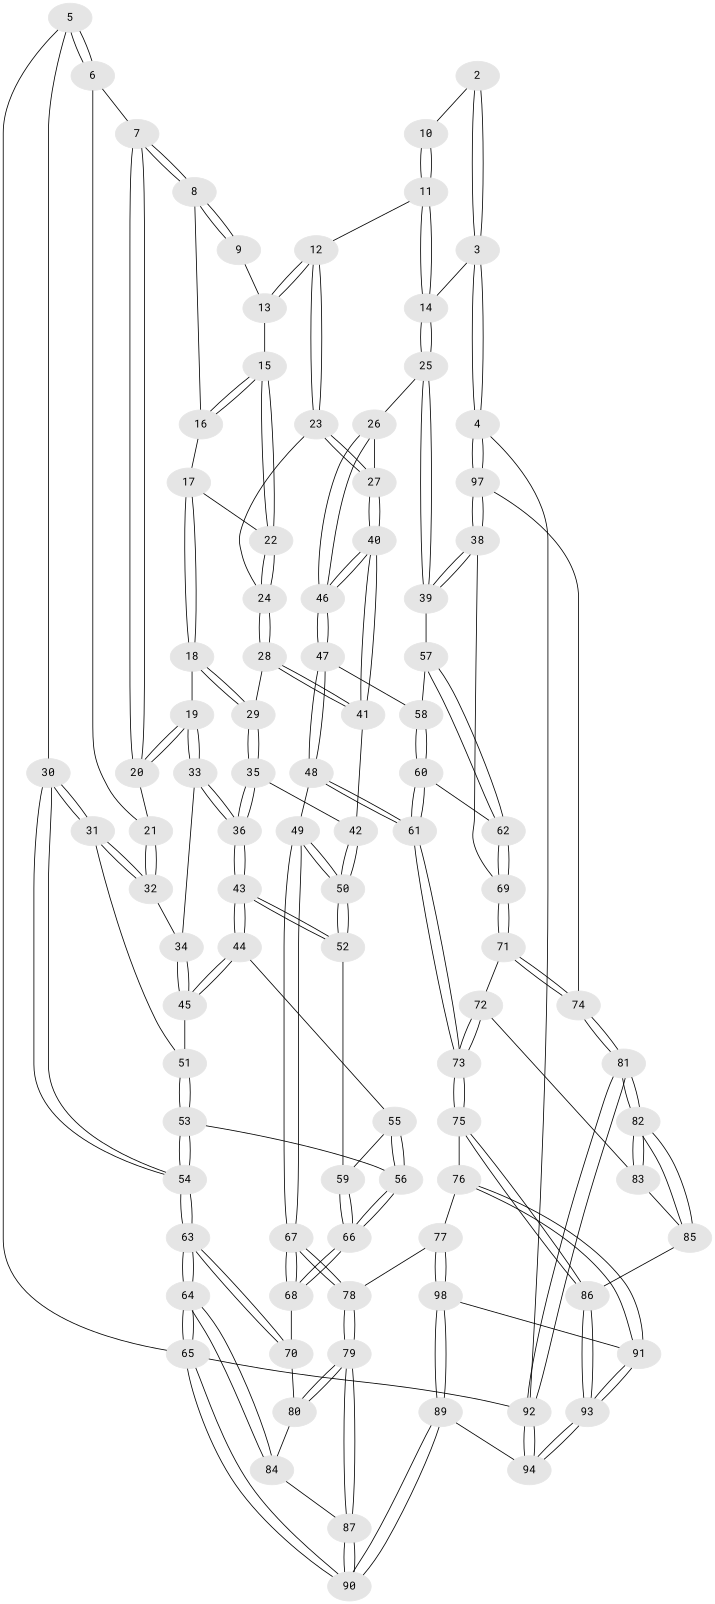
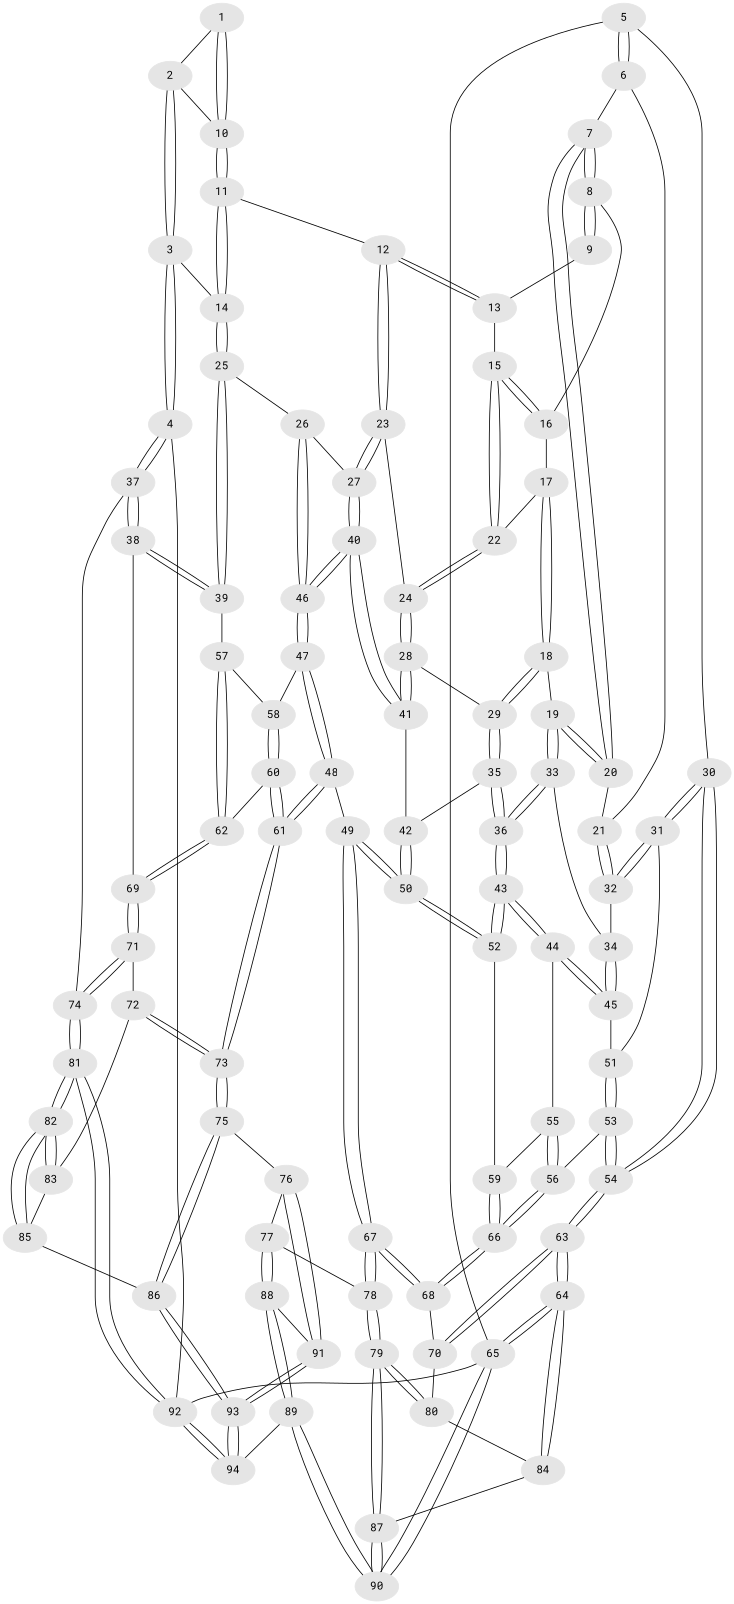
node "1": added
node "97": label "97" -> "37"
node "98": label "98" -> "88"
